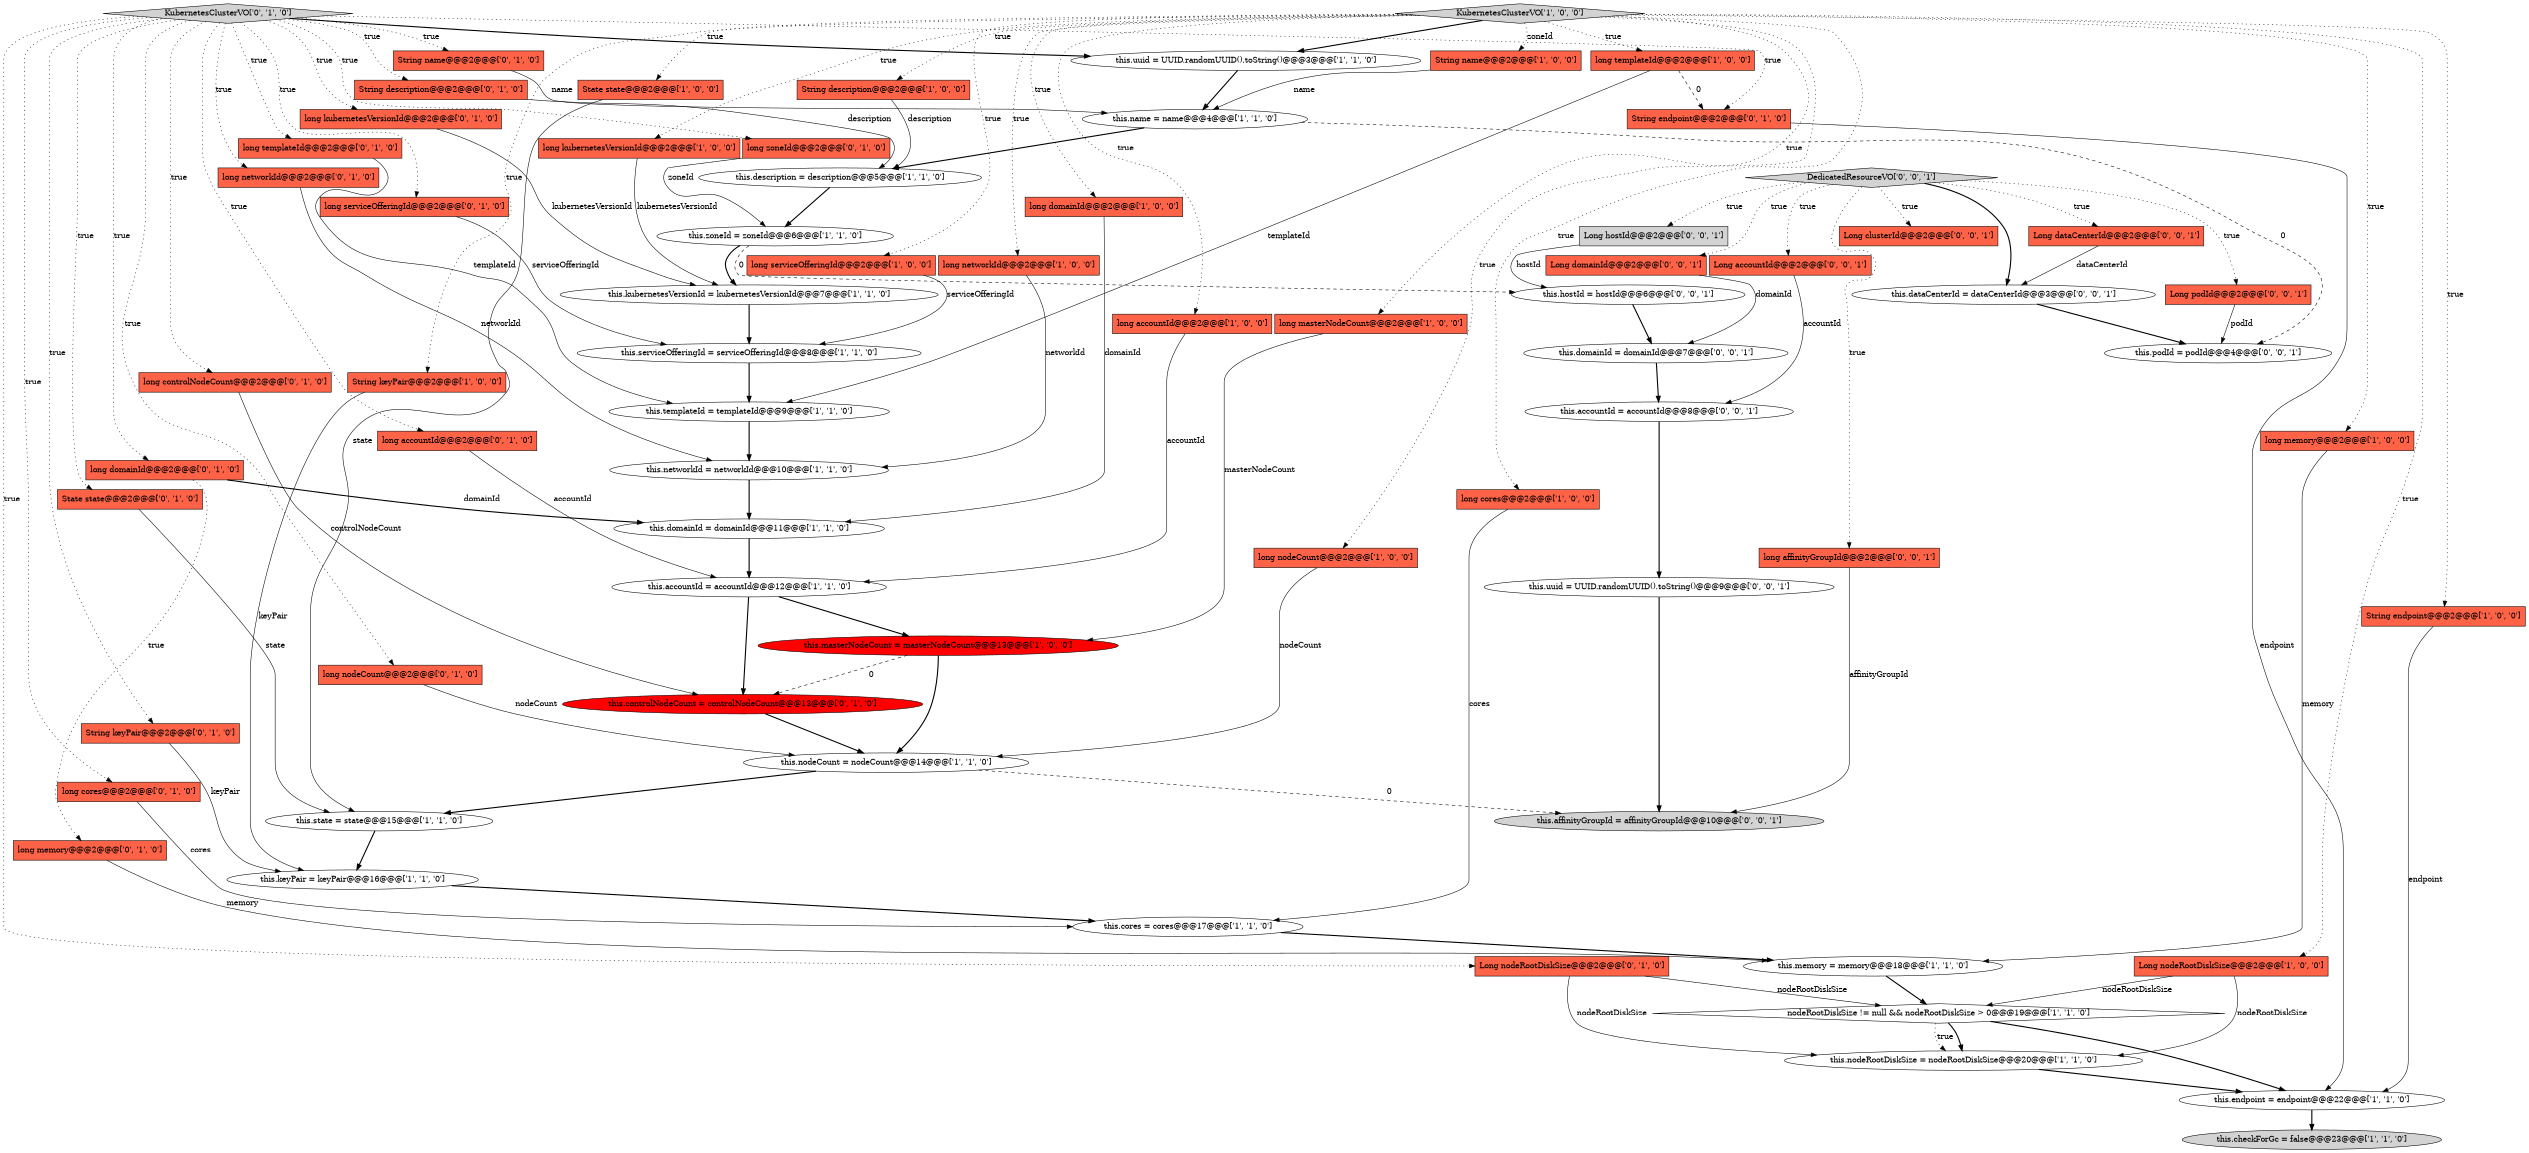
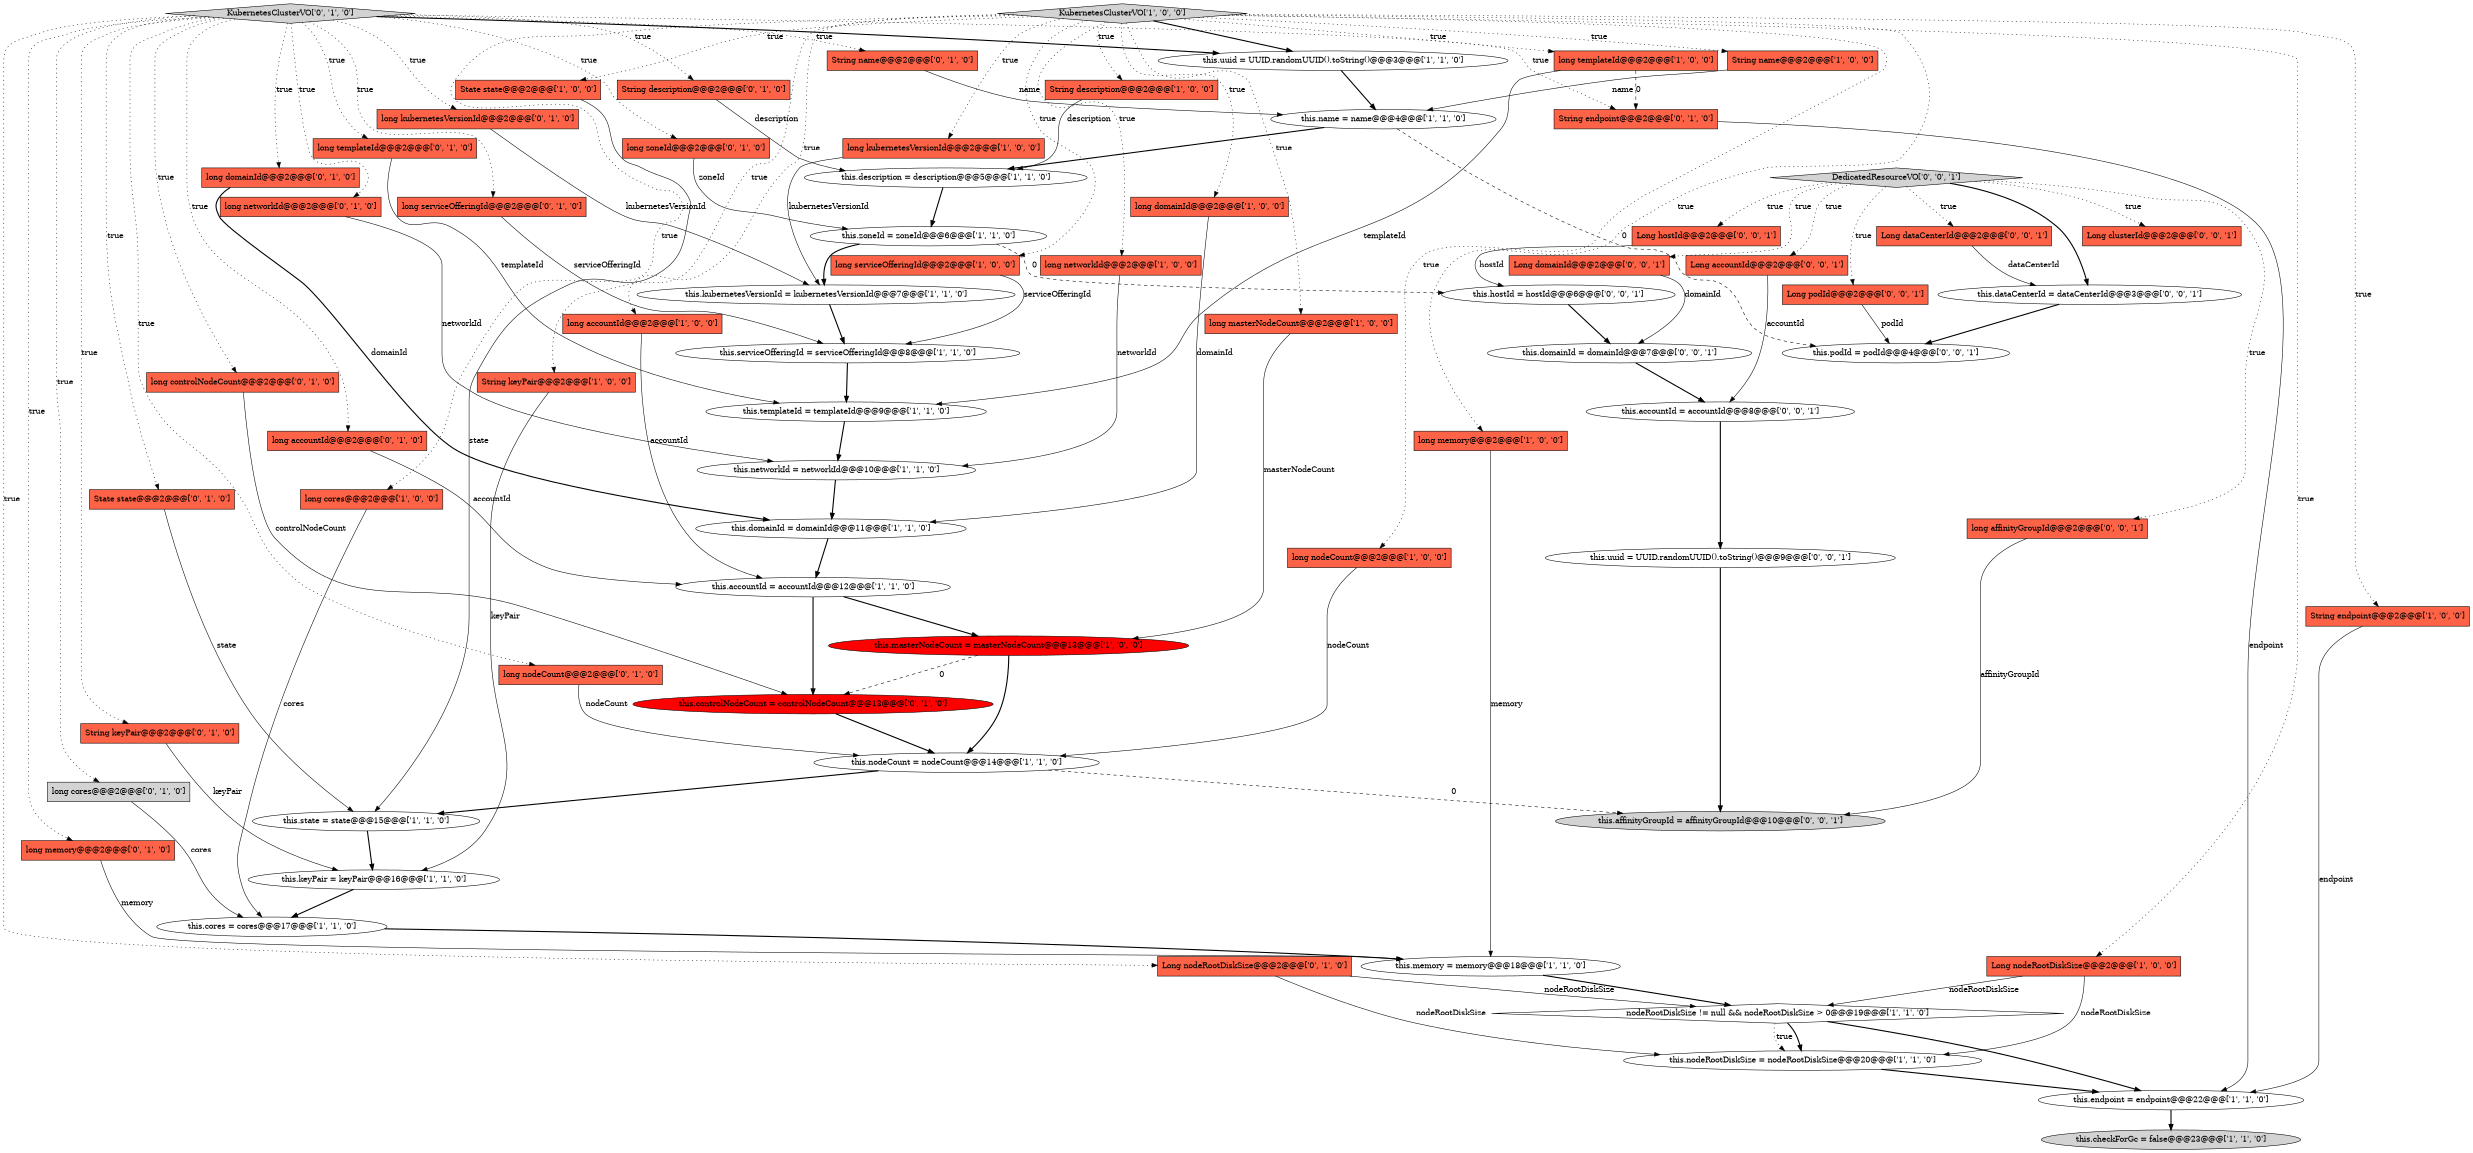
edge "KubernetesClusterVO['1', '0', '0']" -> "String name@@@2@@@['1', '0', '0']": label "zoneId" -> "true"
node "Long hostId@@@2@@@['0', '0', '1']": fillcolor lightgray -> tomato
edge "long domainId@@@2@@@['0', '1', '0']" -> "long memory@@@2@@@['0', '1', '0']": now "KubernetesClusterVO['0', '1', '0']" -> "long memory@@@2@@@['0', '1', '0']"
node "long cores@@@2@@@['0', '1', '0']": fillcolor tomato -> lightgray
